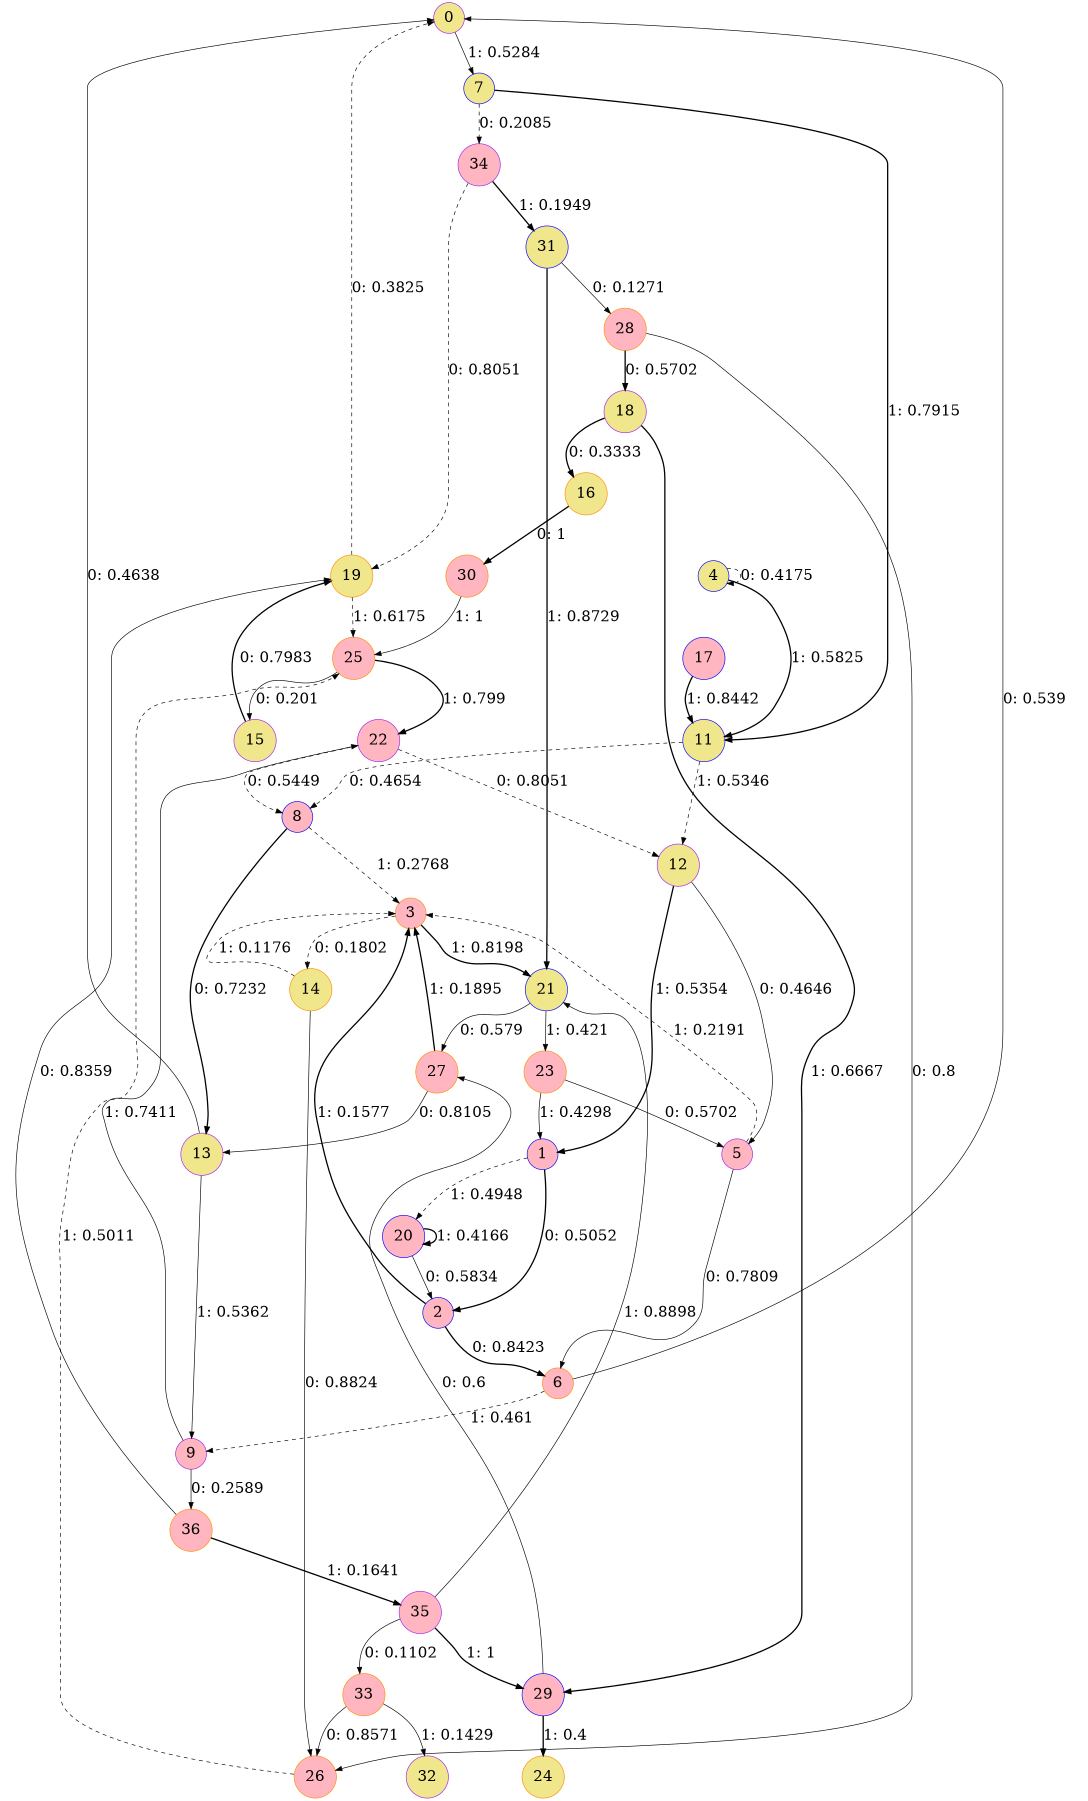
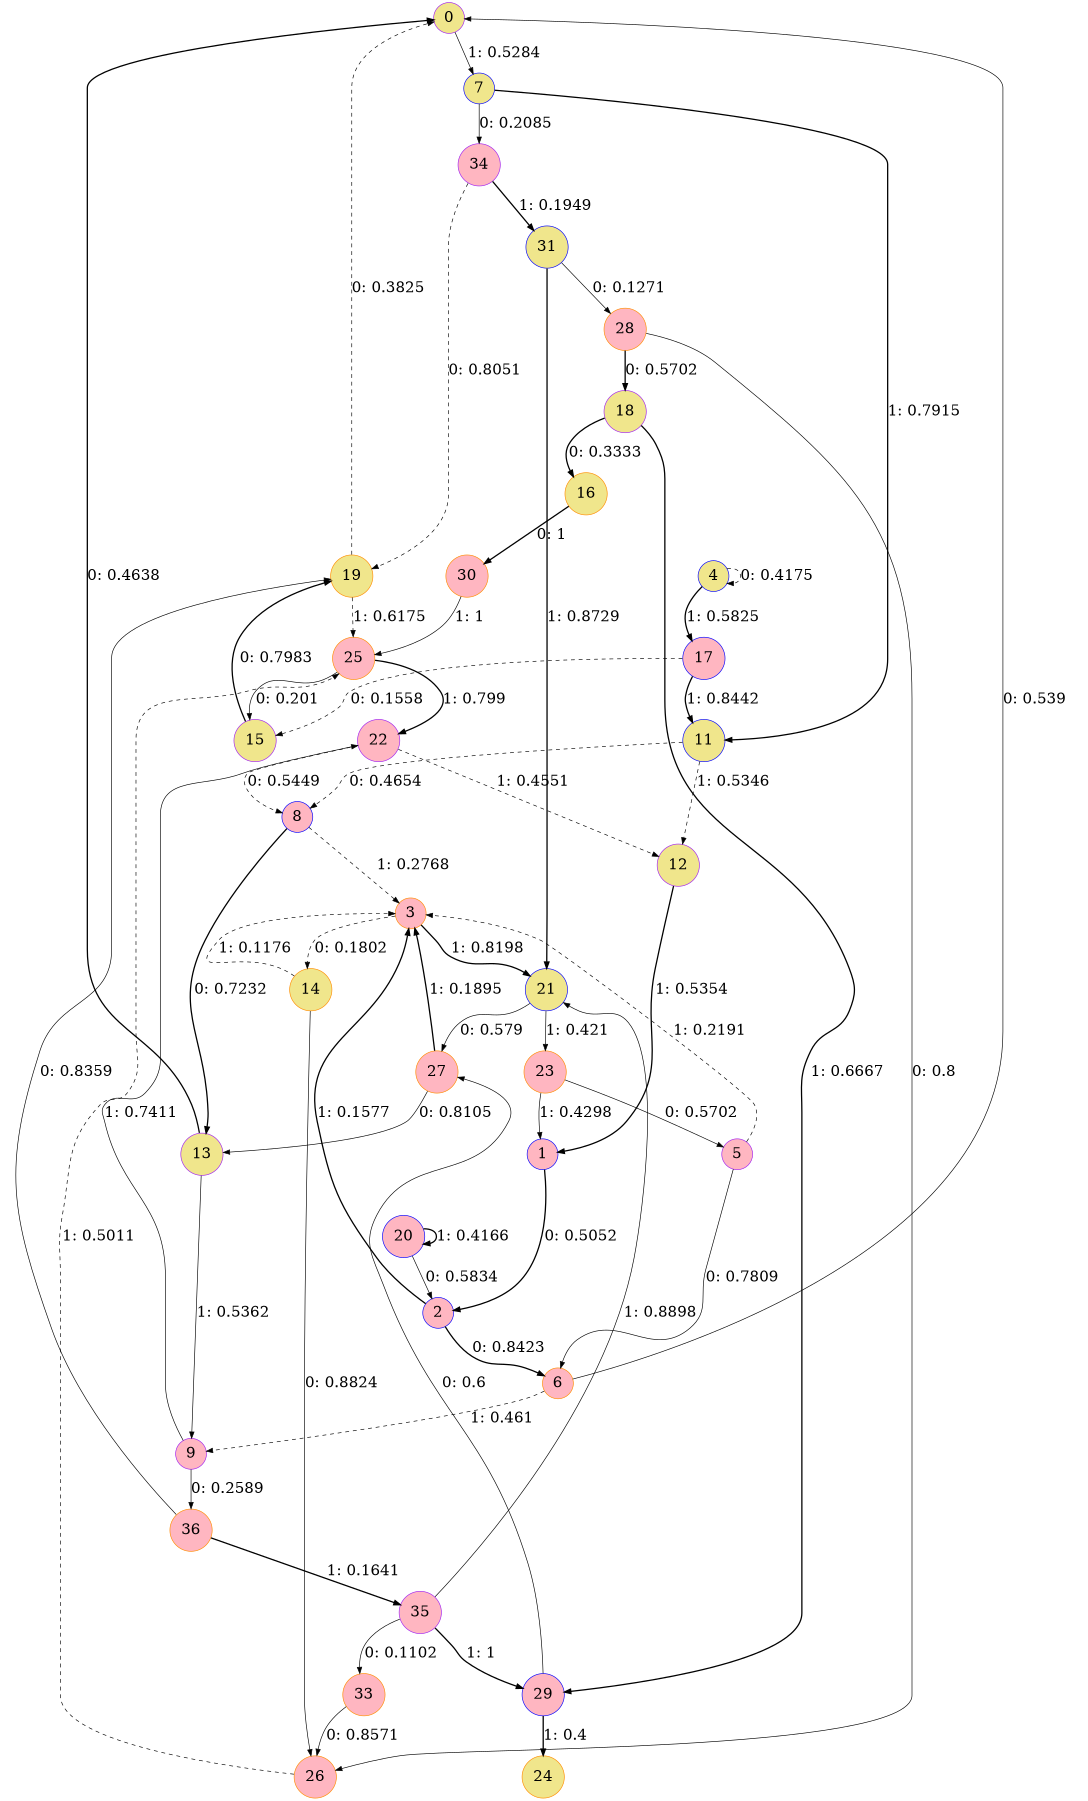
edge "7" -> "34": style dashed -> solid
edge "13" -> "0": style solid -> bold
edge "4" -> "11": now "4" -> "17"
edge "17" -> "15": added, label "0: 0.1558"
edge "22" -> "12": label "0: 0.8051   " -> "1: 0.4551   "
edge "12" -> "5": removed, label "0: 0.4646"
edge "1" -> "20": removed, label "1: 0.4948"
node "32": removed
